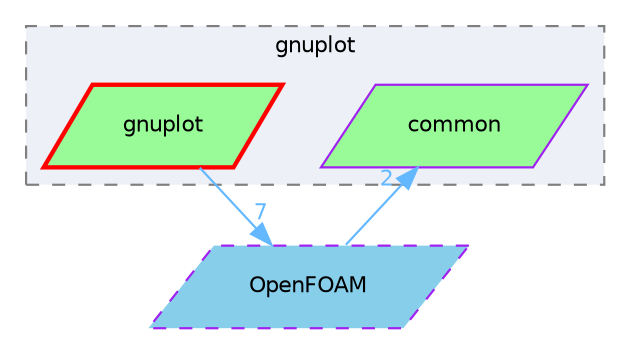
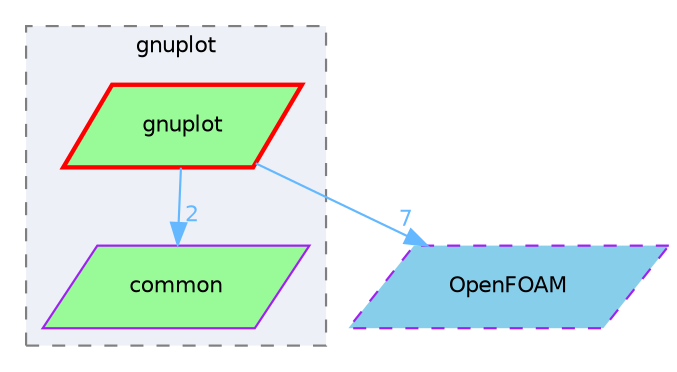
edge "OpenFOAM" -> "common": now "gnuplot" -> "common"
